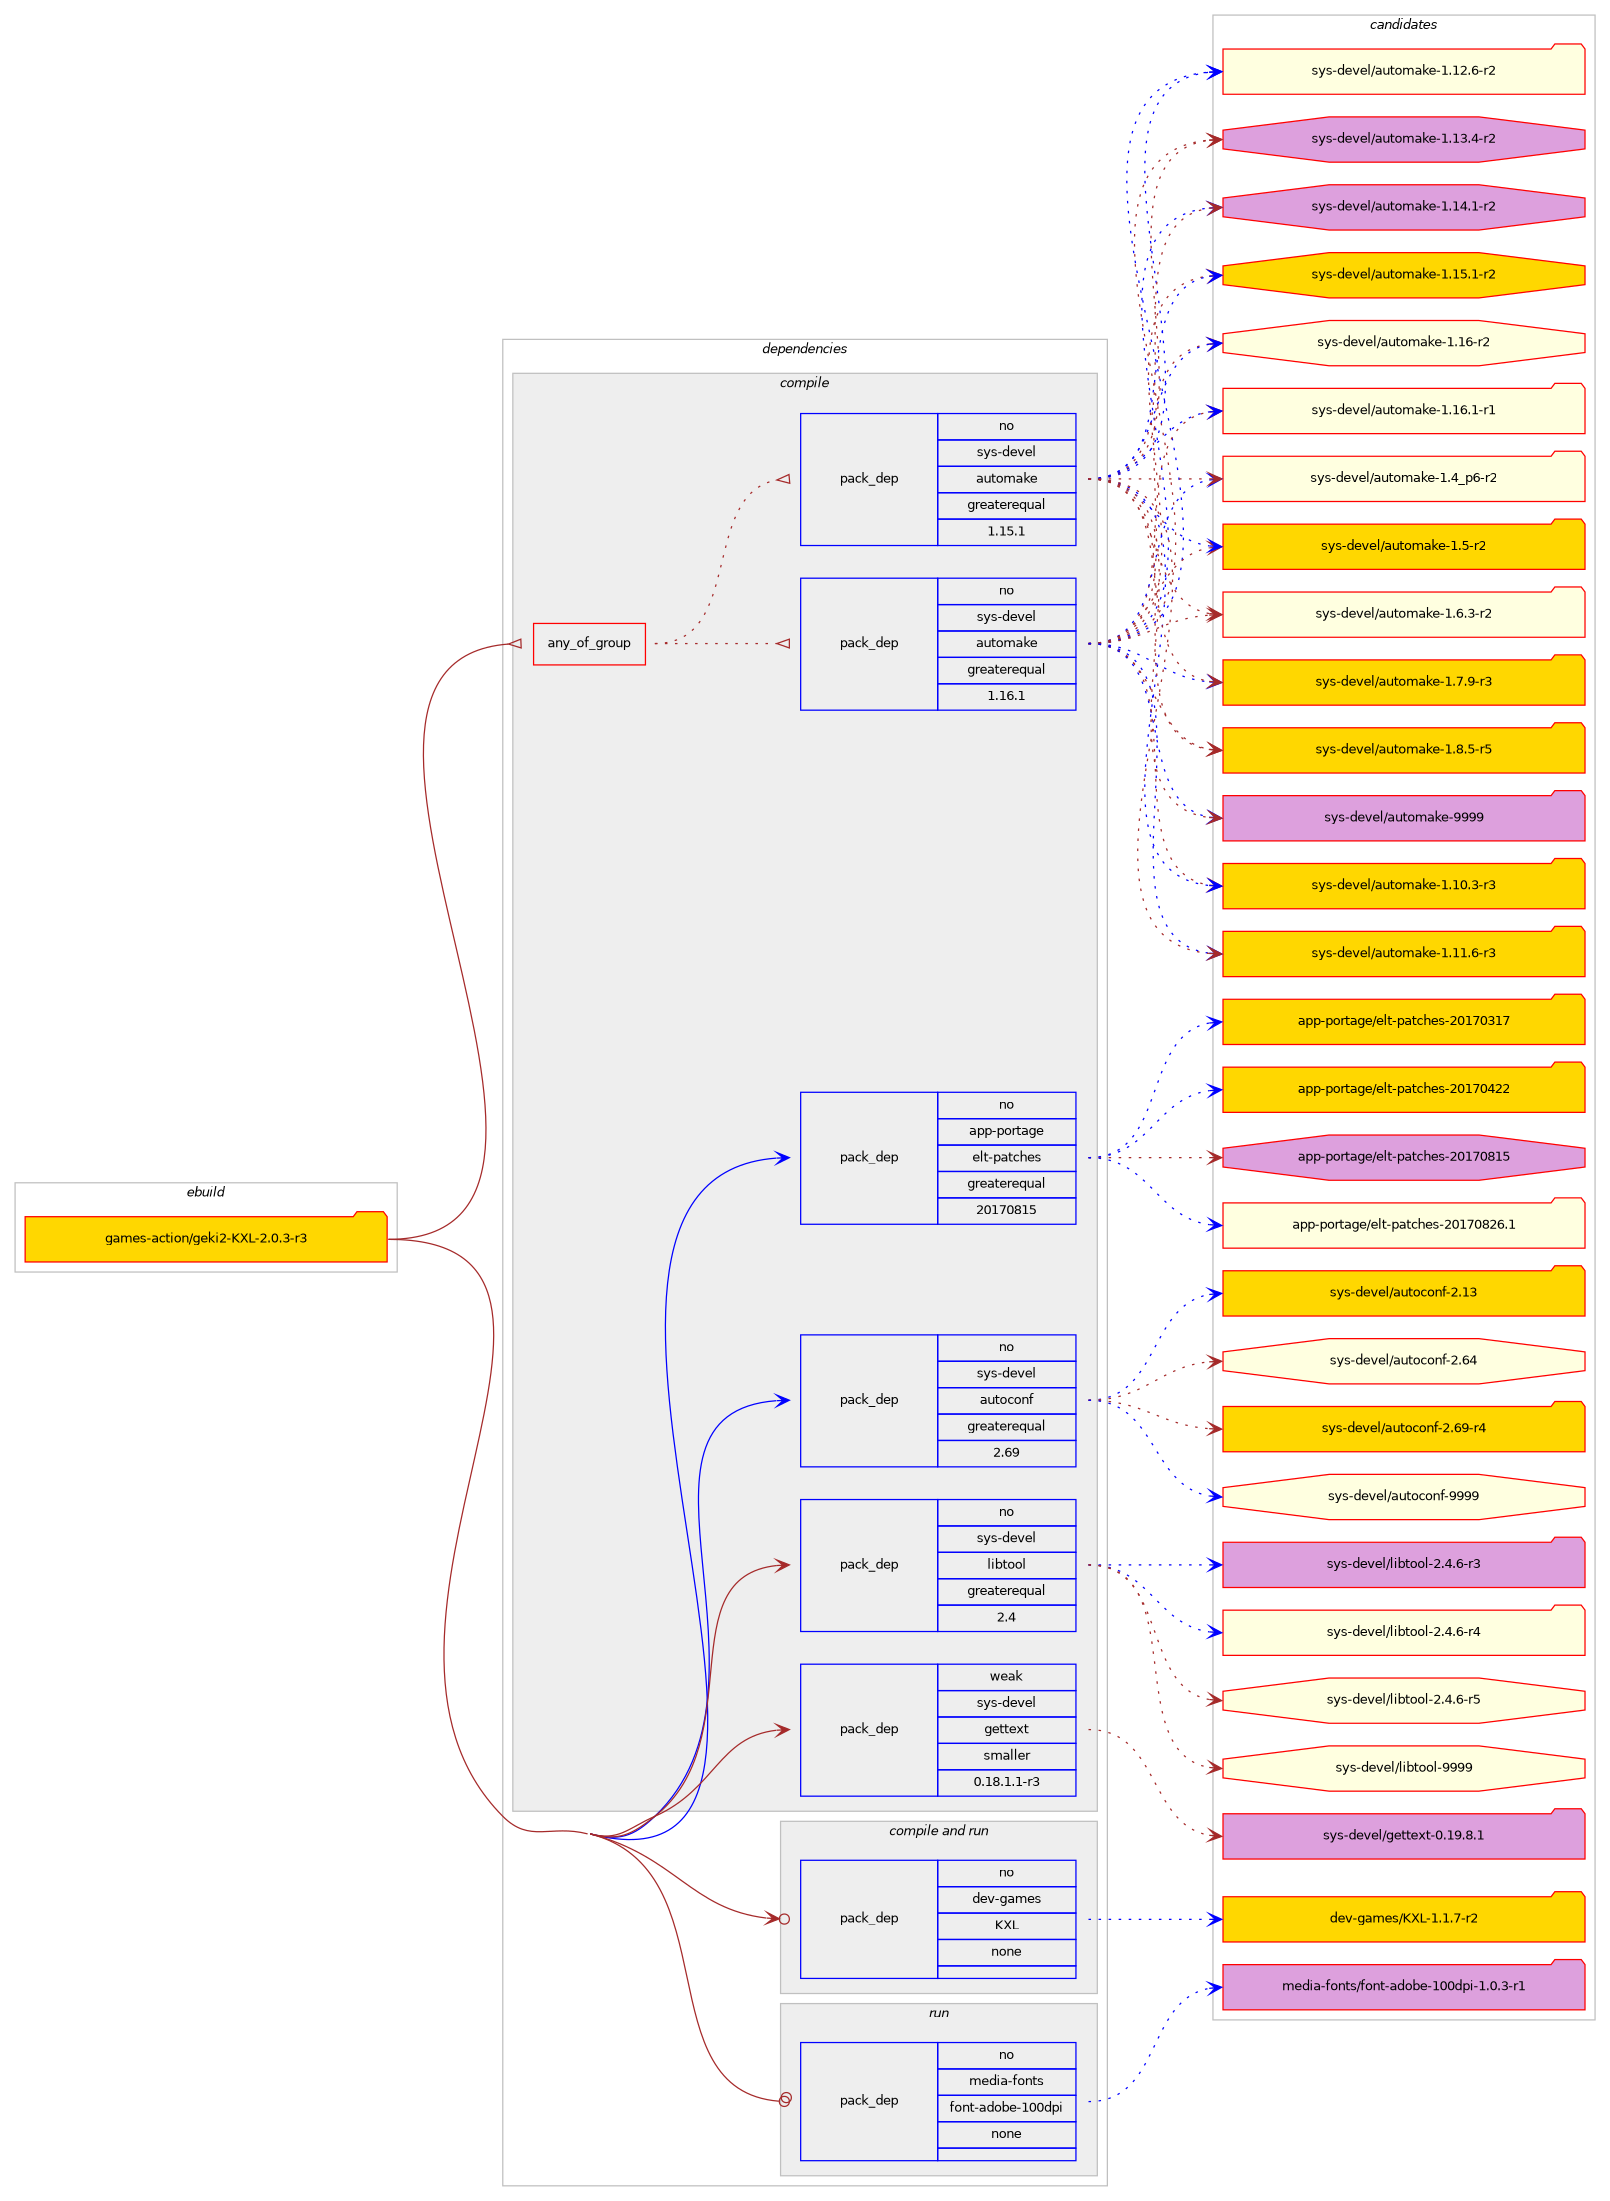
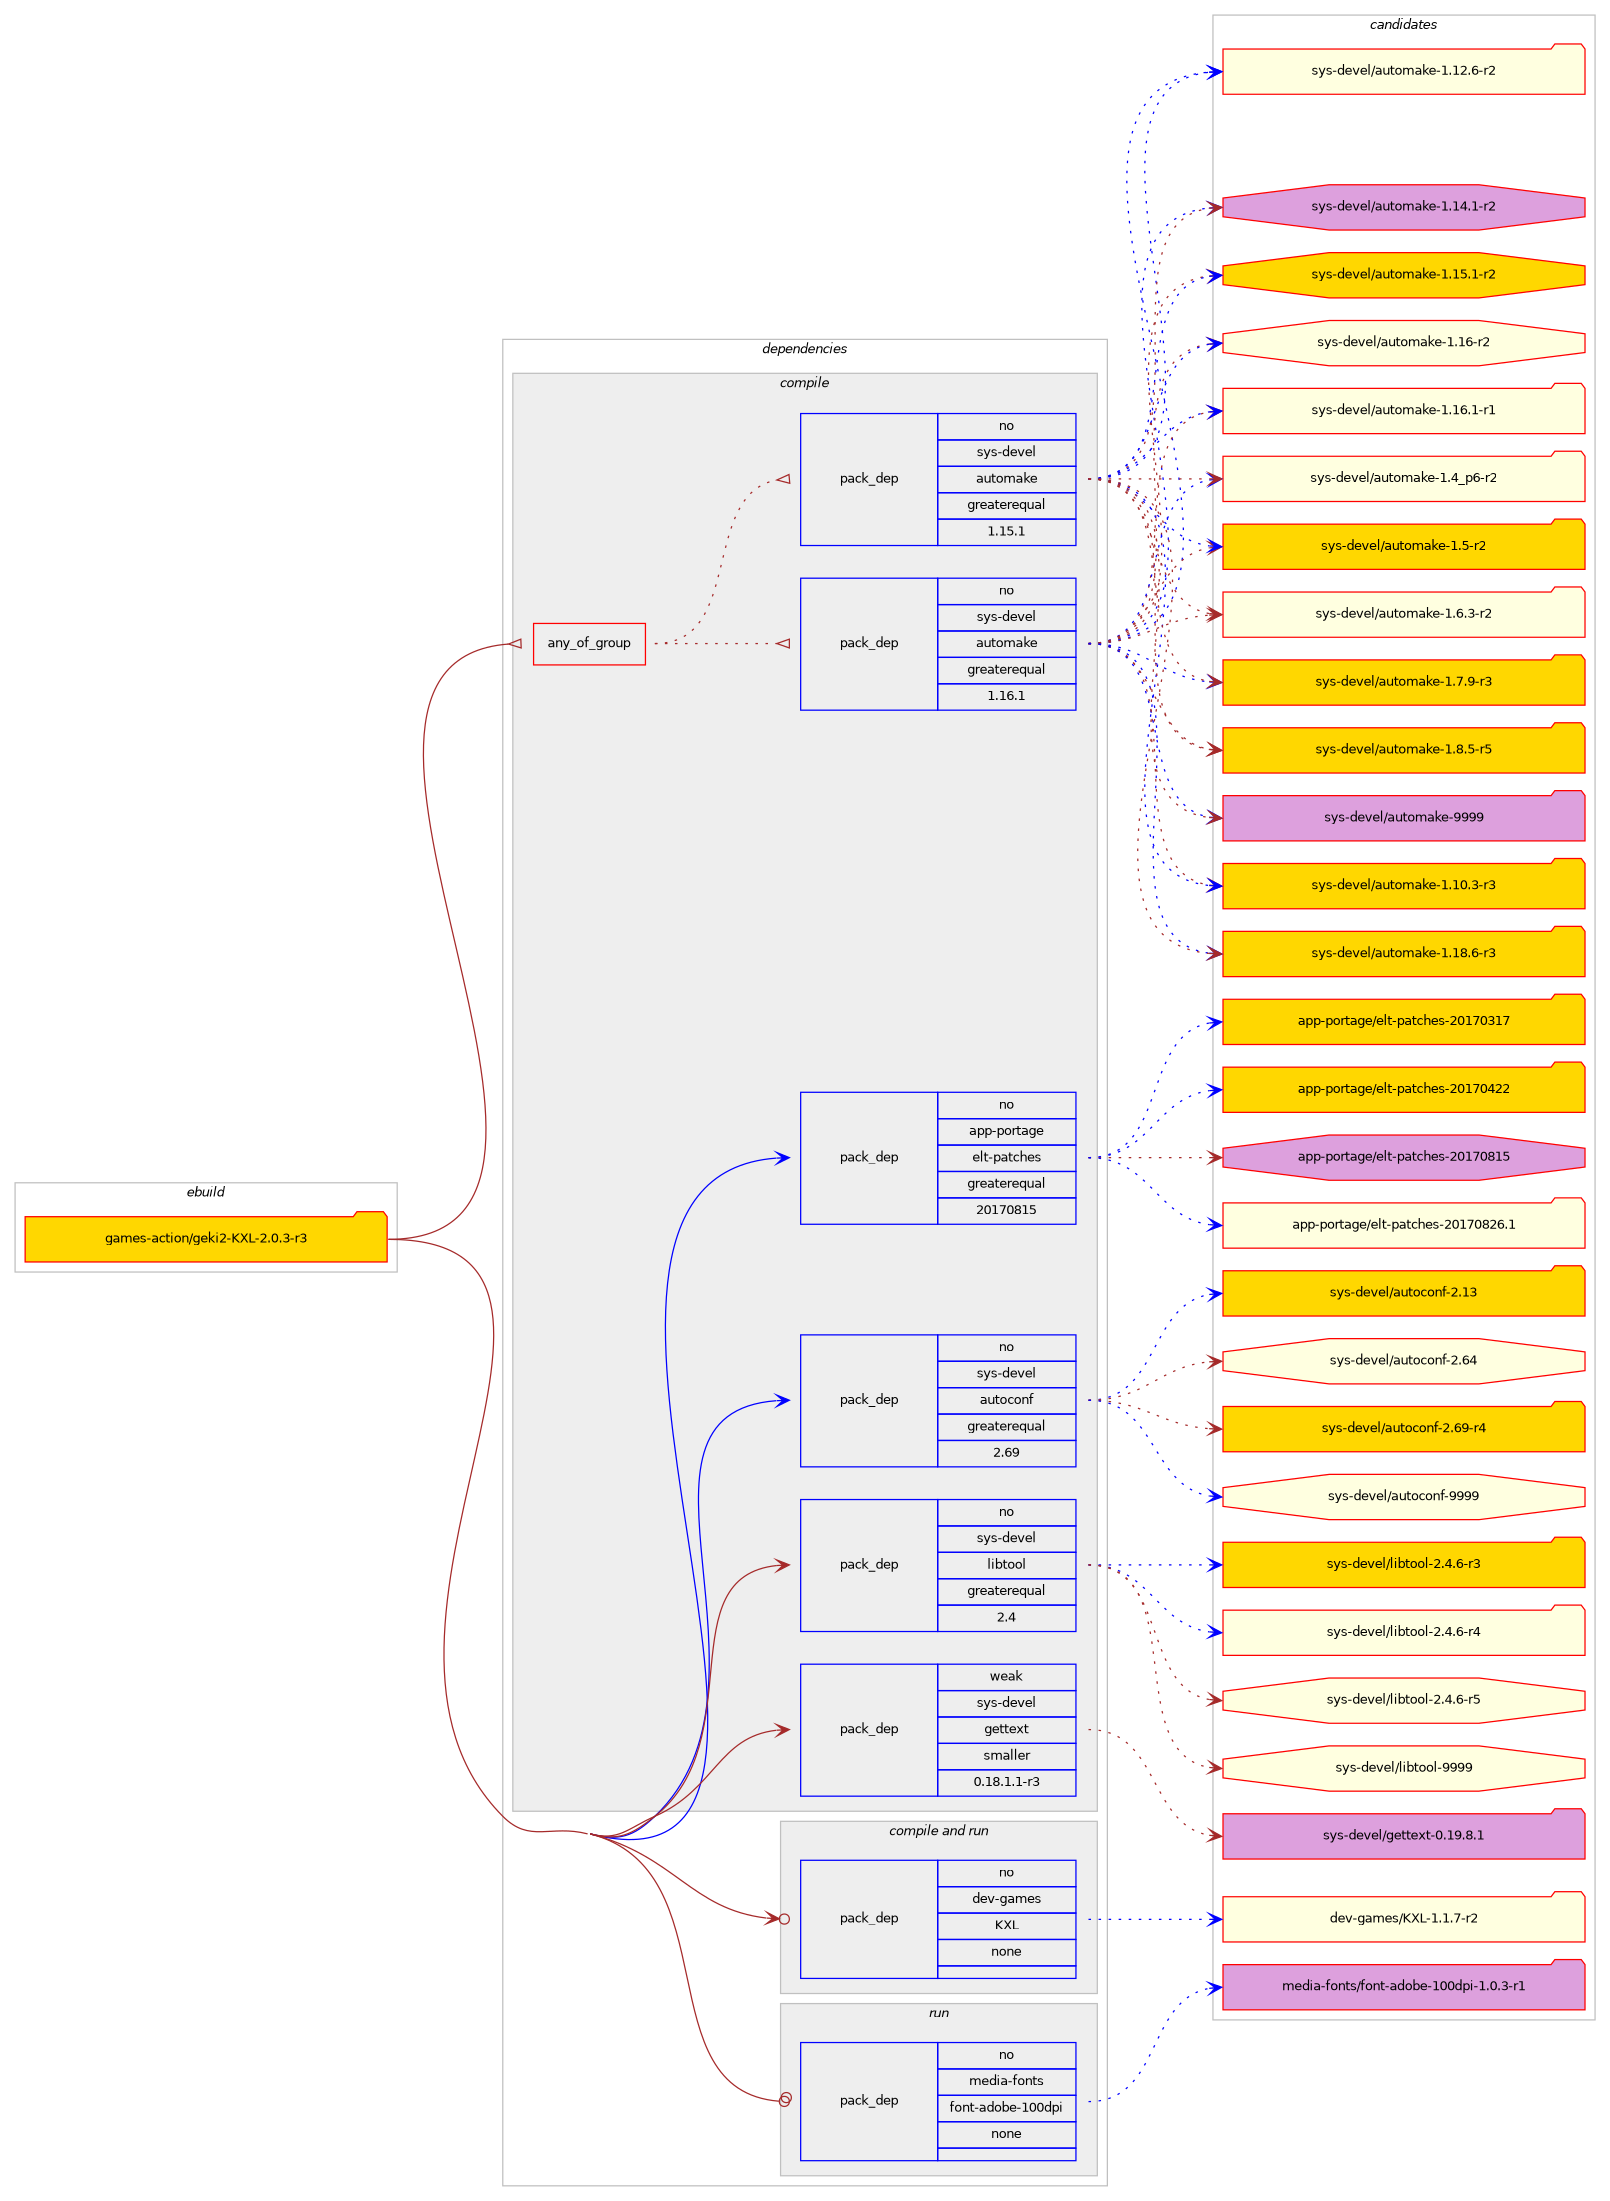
node "sys-devel/automake-1.13.4-r2": removed
node "sys-devel/automake-1.11.6-r3": label "sys-devel/automake-1.11.6-r3" -> "sys-devel/automake-1.18.6-r3"
node "sys-devel/libtool-2.4.6-r3": fillcolor plum -> gold
node "dev-games/KXL-1.1.7-r2": fillcolor gold -> lightyellow
